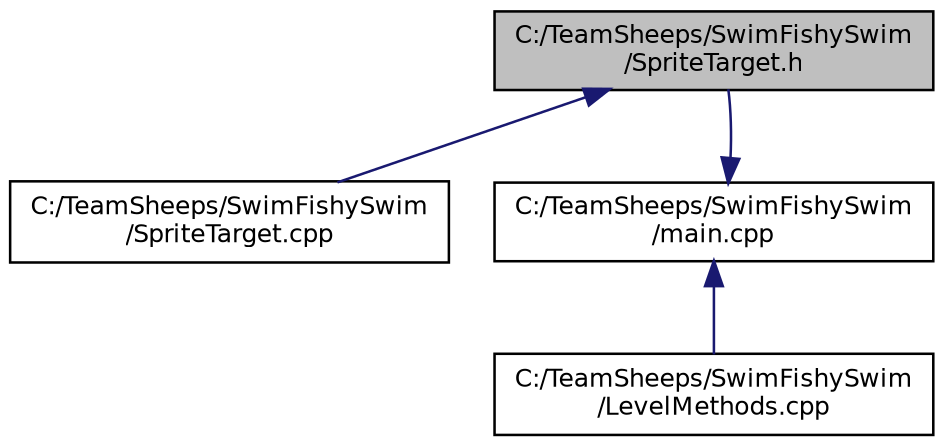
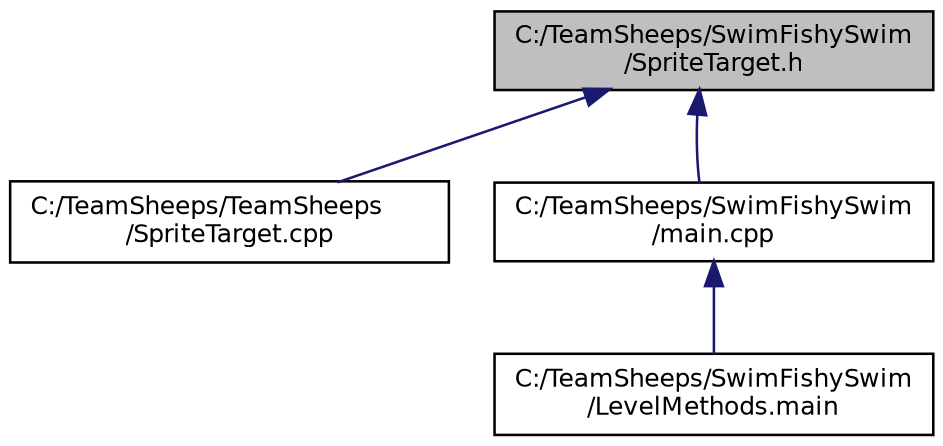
edge "C:/TeamSheeps/SwimFishySwim /SpriteTarget.h" -> "C:/TeamSheeps/SwimFishySwim /main.cpp": reversed
node "C:/TeamSheeps/SwimFishySwim /SpriteTarget.cpp": label "C:/TeamSheeps/SwimFishySwim /SpriteTarget.cpp" -> "C:/TeamSheeps/TeamSheeps /SpriteTarget.cpp"
node "C:/TeamSheeps/SwimFishySwim /LevelMethods.cpp": label "C:/TeamSheeps/SwimFishySwim /LevelMethods.cpp" -> "C:/TeamSheeps/SwimFishySwim /LevelMethods.main"
